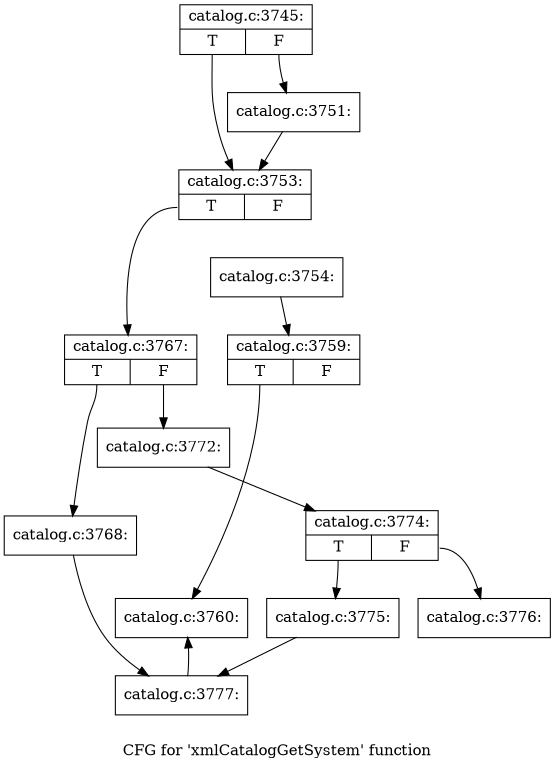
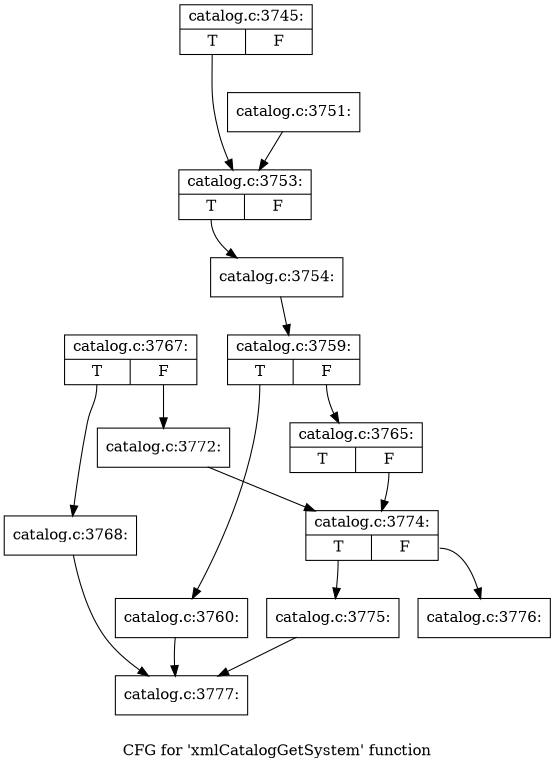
edge "catalog.c:3745:" -> "catalog.c:3751:": removed
edge "catalog.c:3753:" -> "catalog.c:3767:": now "catalog.c:3753:" -> "catalog.c:3754:"
node "catalog.c:3765:": added
edge "catalog.c:3777:" -> "catalog.c:3760:": reversed
